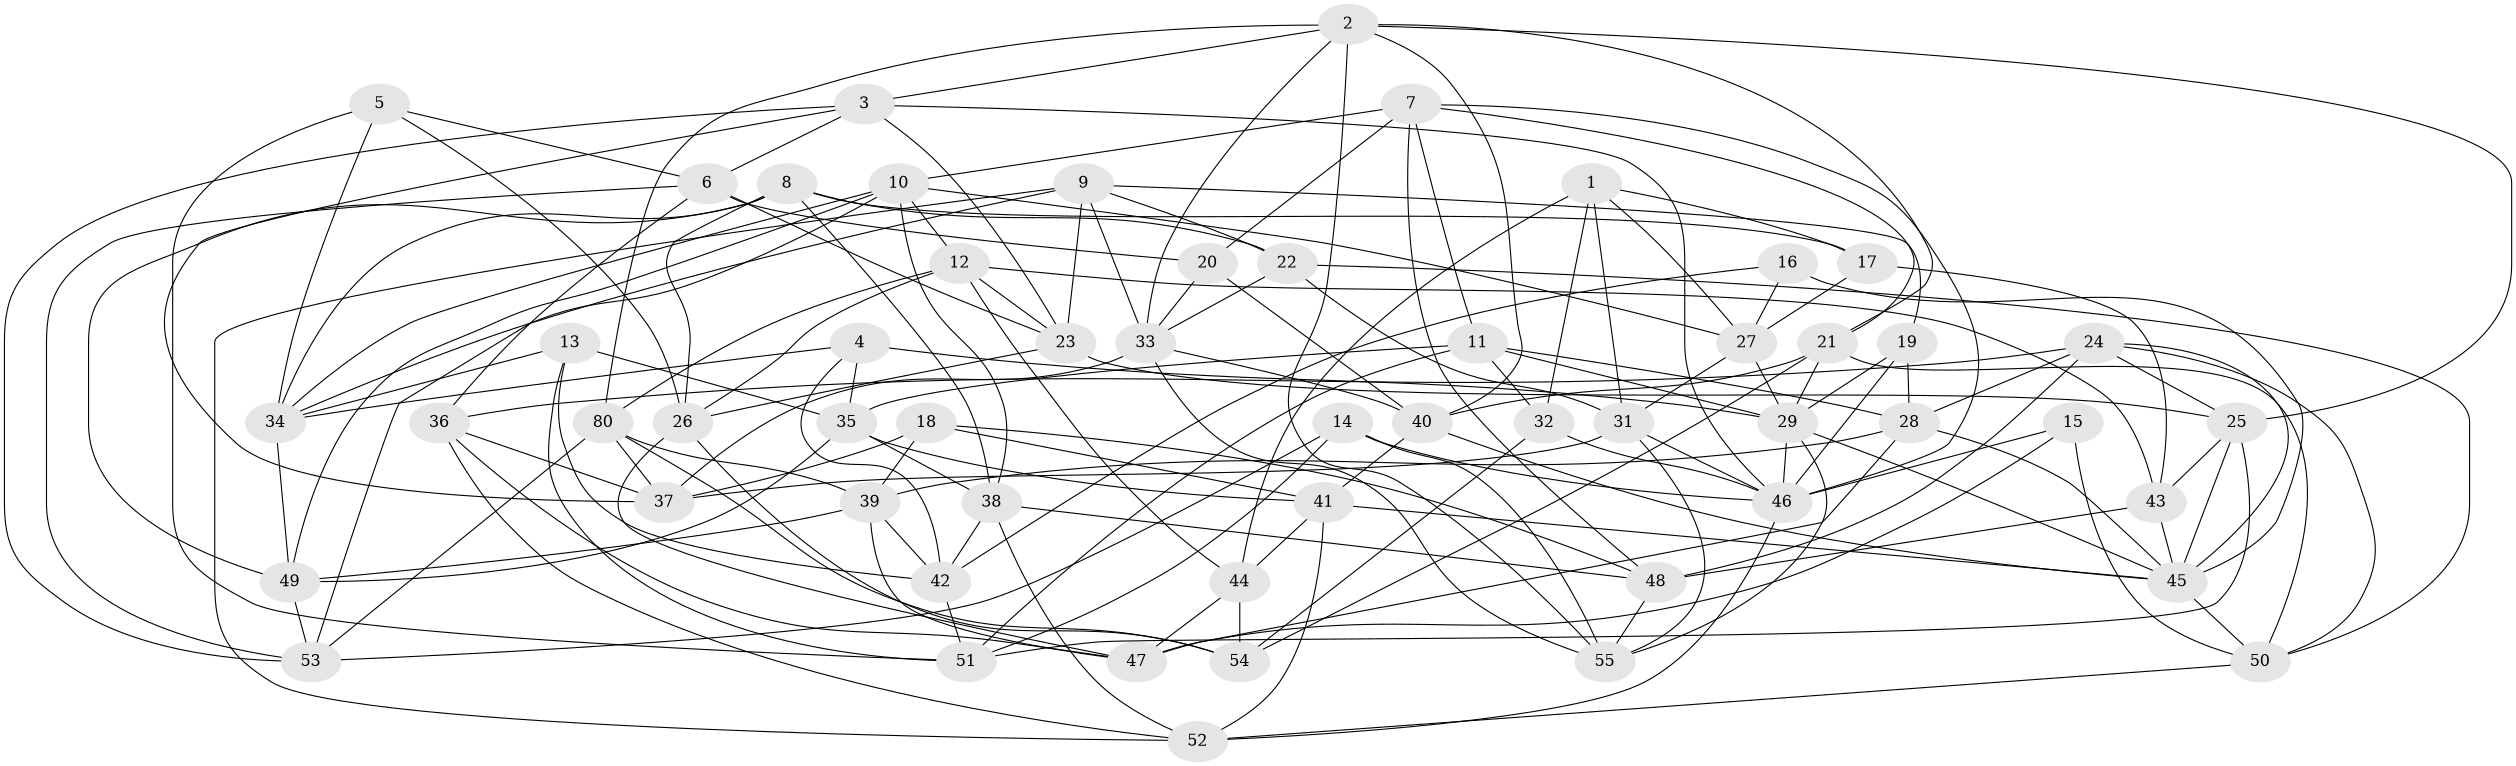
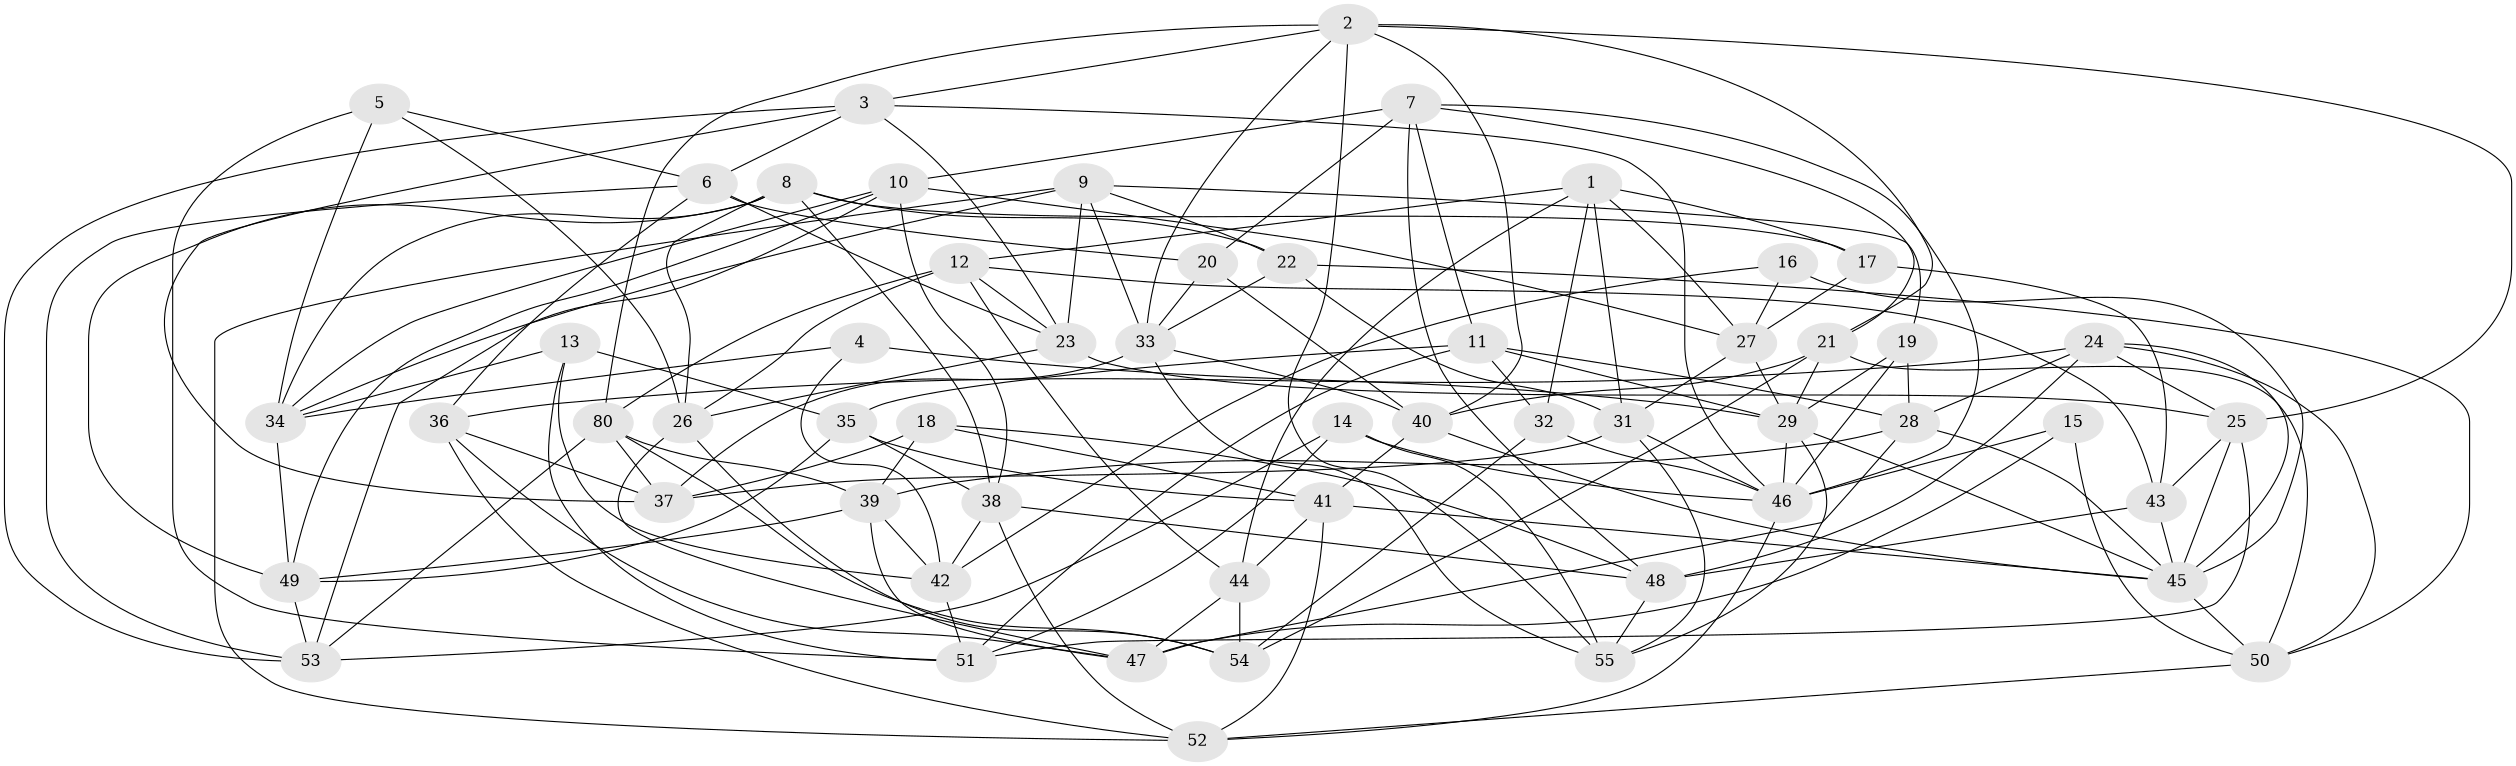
edge "10" -- "12": now "1" -- "12"
edge "4" -- "35": removed
